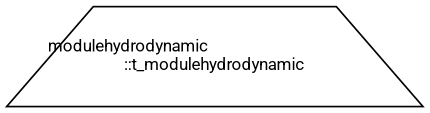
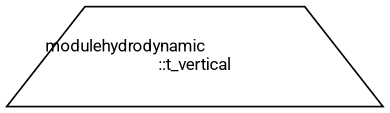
node "modulehydrodynamic ::t_modulehydrodynamic": label "modulehydrodynamic ::t_modulehydrodynamic" -> "modulehydrodynamic ::t_vertical"
